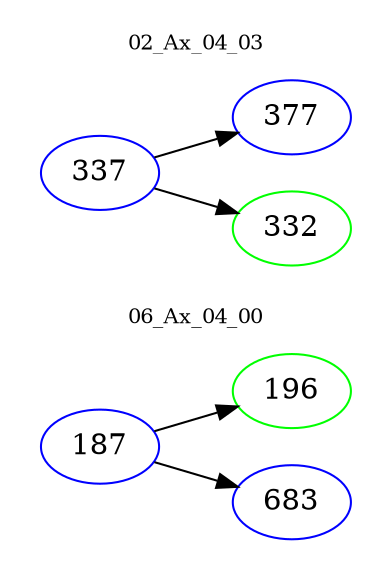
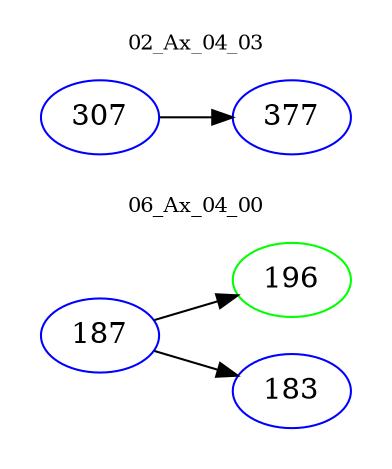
node "337": label "337" -> "307"
node "332": removed
node "683": label "683" -> "183"
